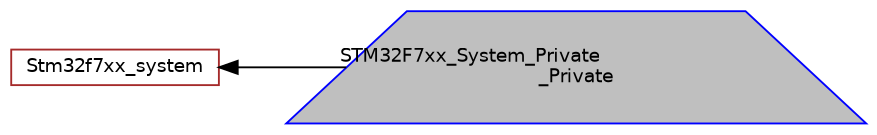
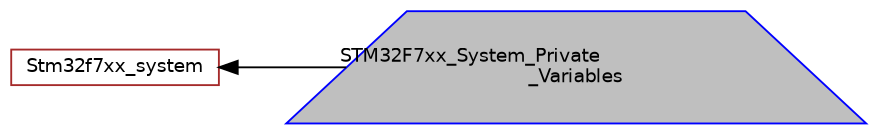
node "STM32F7xx_System_Private _Private": label "STM32F7xx_System_Private _Private" -> "STM32F7xx_System_Private _Variables"
